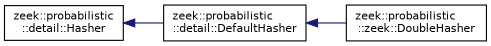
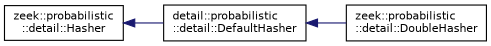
node "zeek::probabilistic ::detail::DefaultHasher": label "zeek::probabilistic ::detail::DefaultHasher" -> "detail::probabilistic ::detail::DefaultHasher"
node "zeek::probabilistic ::zeek::DoubleHasher": label "zeek::probabilistic ::zeek::DoubleHasher" -> "zeek::probabilistic ::detail::DoubleHasher"
